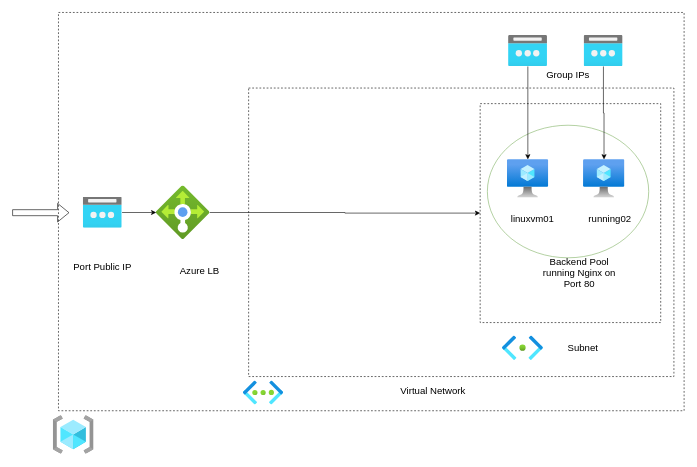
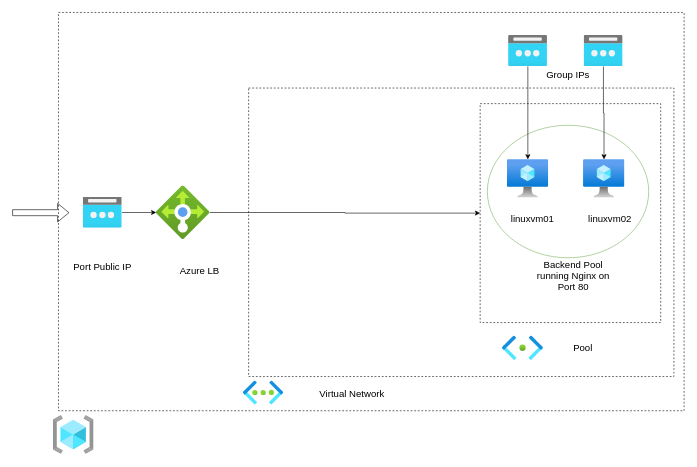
node "running02": label "running02" -> "linuxvm02"
node "Backend Pool running Nginx on Port 80": moved (580, 273) -> (574, 276)
node "Subnet": label "Subnet" -> "Pool"
node "Virtual Network": moved (433, 391) -> (352, 394)
